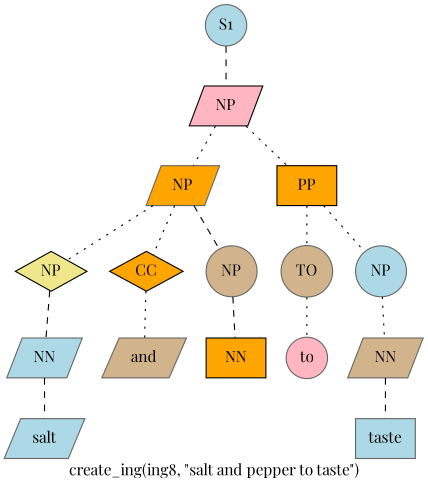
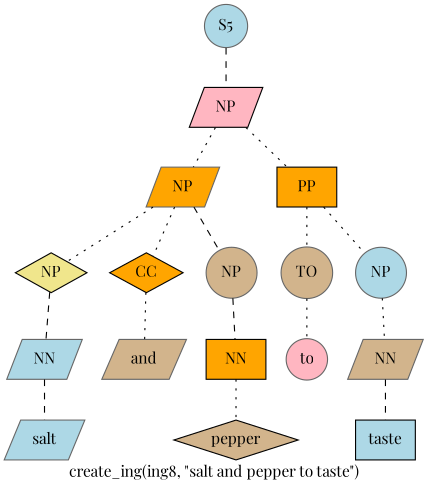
node "S1": label "S1" -> "S5"
node "taste": color gray40 -> black
node "pepper": added
